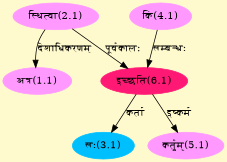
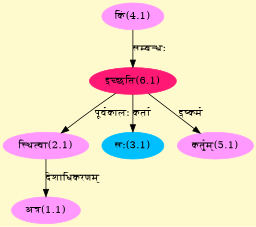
edge "स्थित्वा(2.1)" -> "इच्छति(6.1)": reversed
